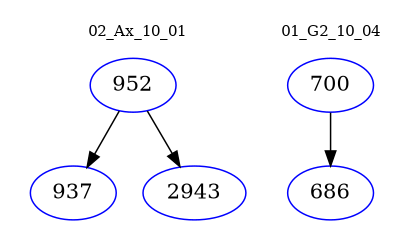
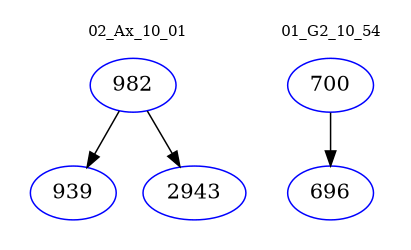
cluster "01_G2_10_04": label "01_G2_10_04" -> "01_G2_10_54"
node "952": label "952" -> "982"
node "937": label "937" -> "939"
node "686": label "686" -> "696"
